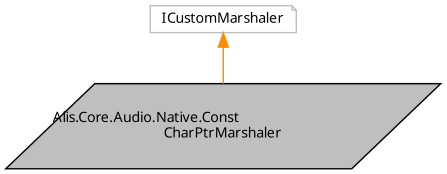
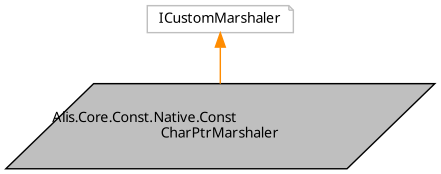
node "Alis.Core.Audio.Native.Const CharPtrMarshaler": label "Alis.Core.Audio.Native.Const CharPtrMarshaler" -> "Alis.Core.Const.Native.Const CharPtrMarshaler"
